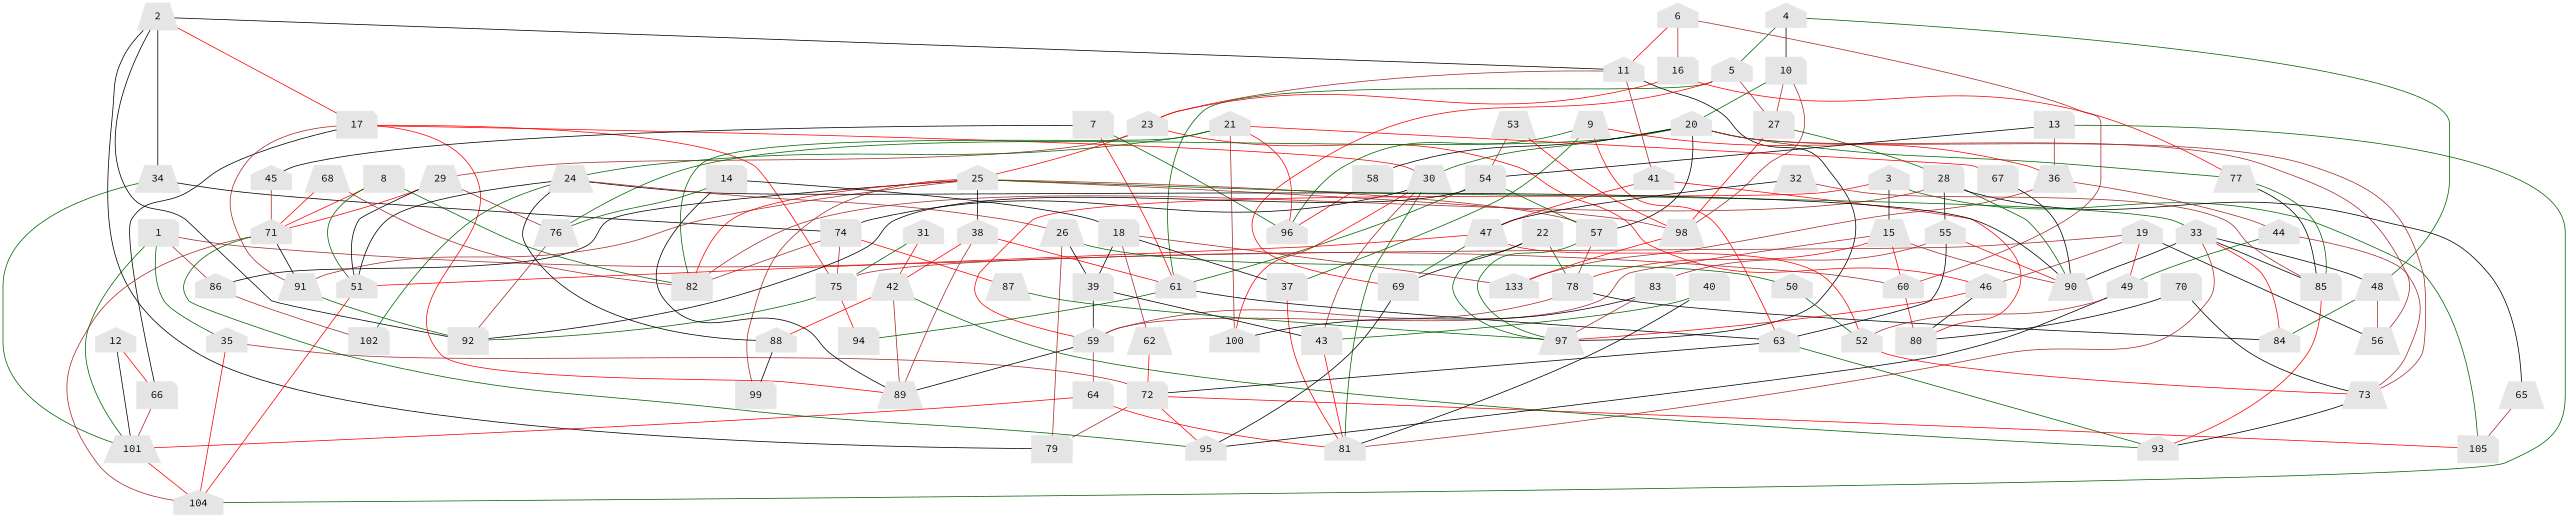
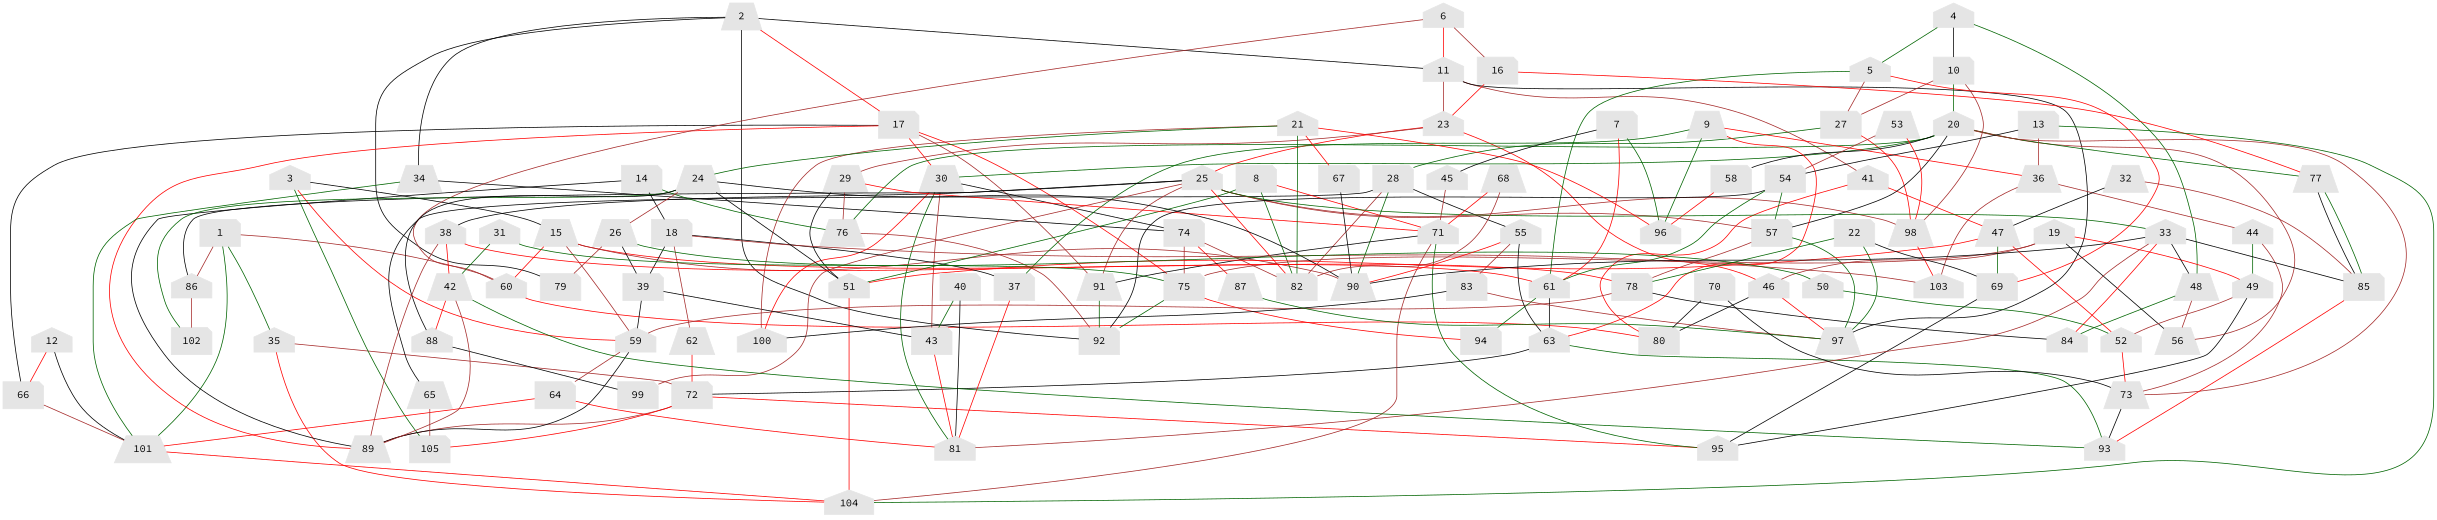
edge "31" -- "42": color red -> darkgreen
node "133": label "133" -> "103"
edge "72" -- "79": now "72" -- "89"
